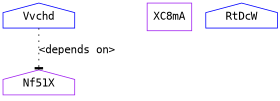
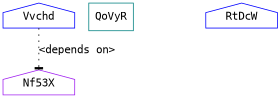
node "QoVyR": added
node "XC8mA": removed
node "Nf51X": label "Nf51X" -> "Nf53X"
